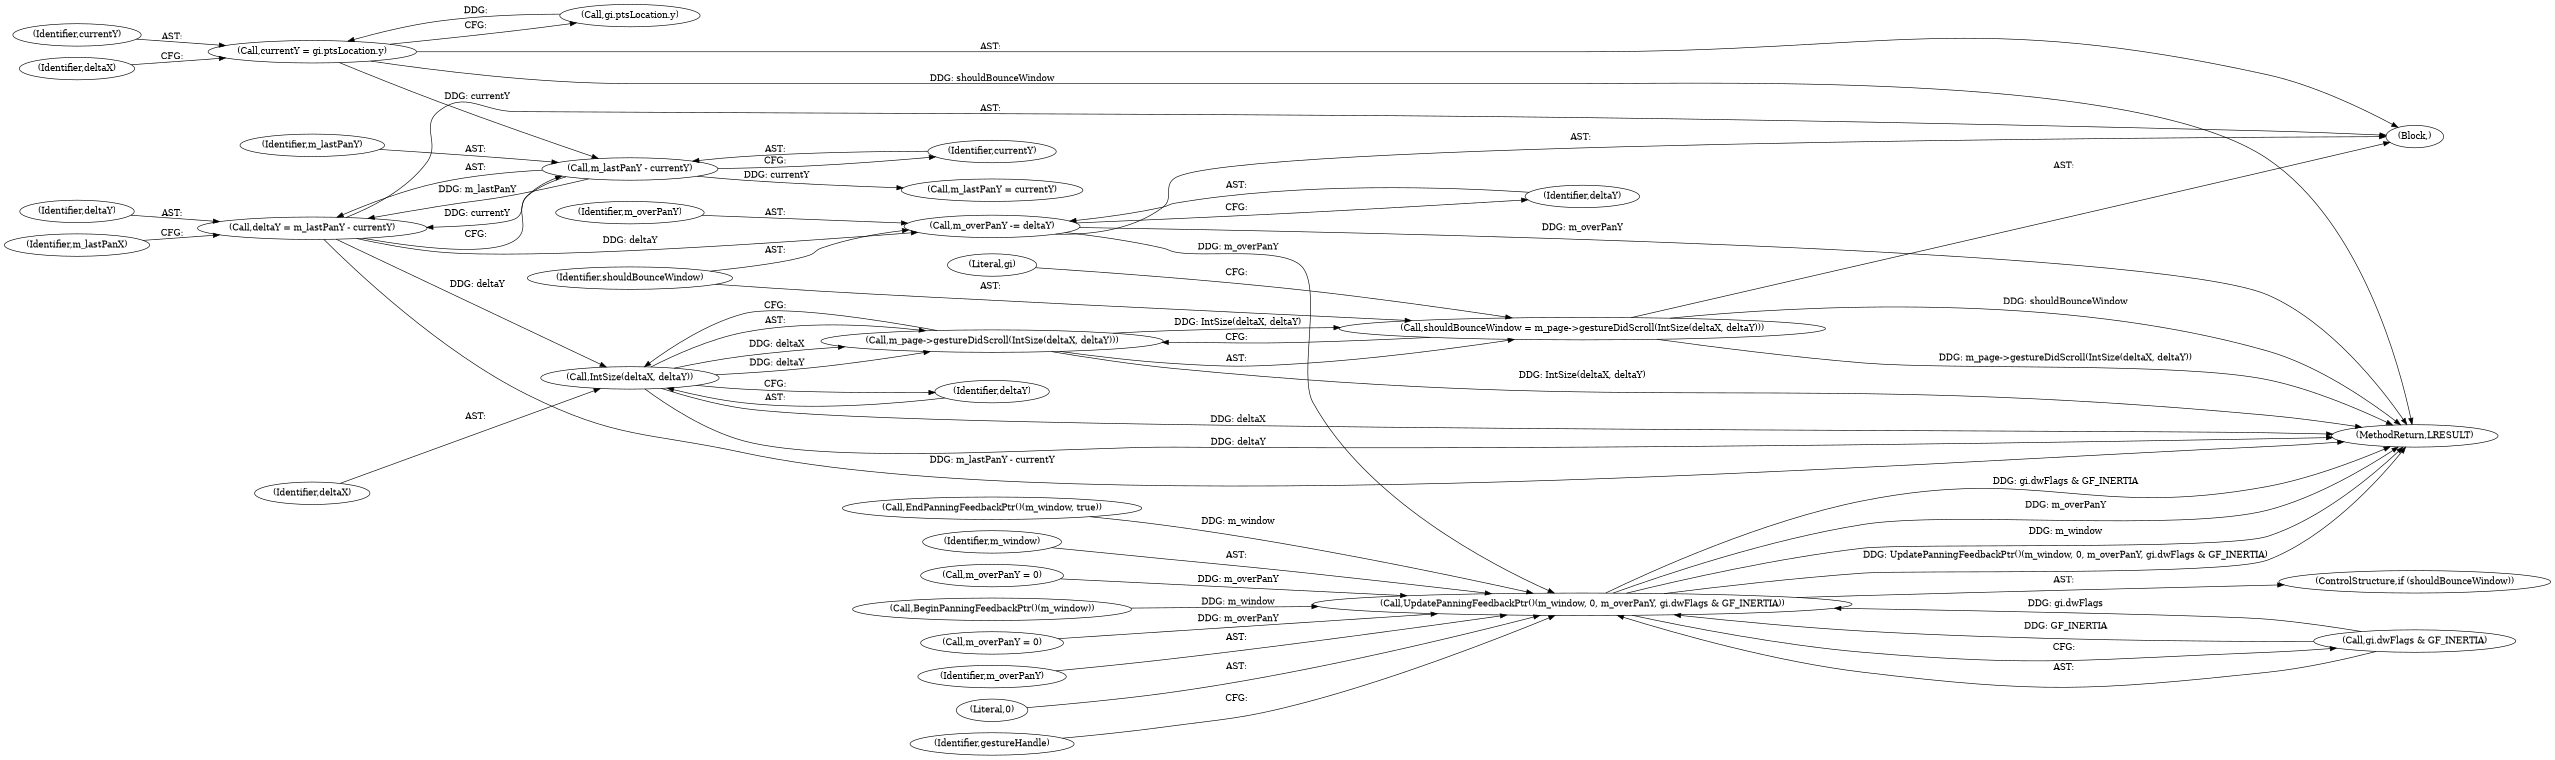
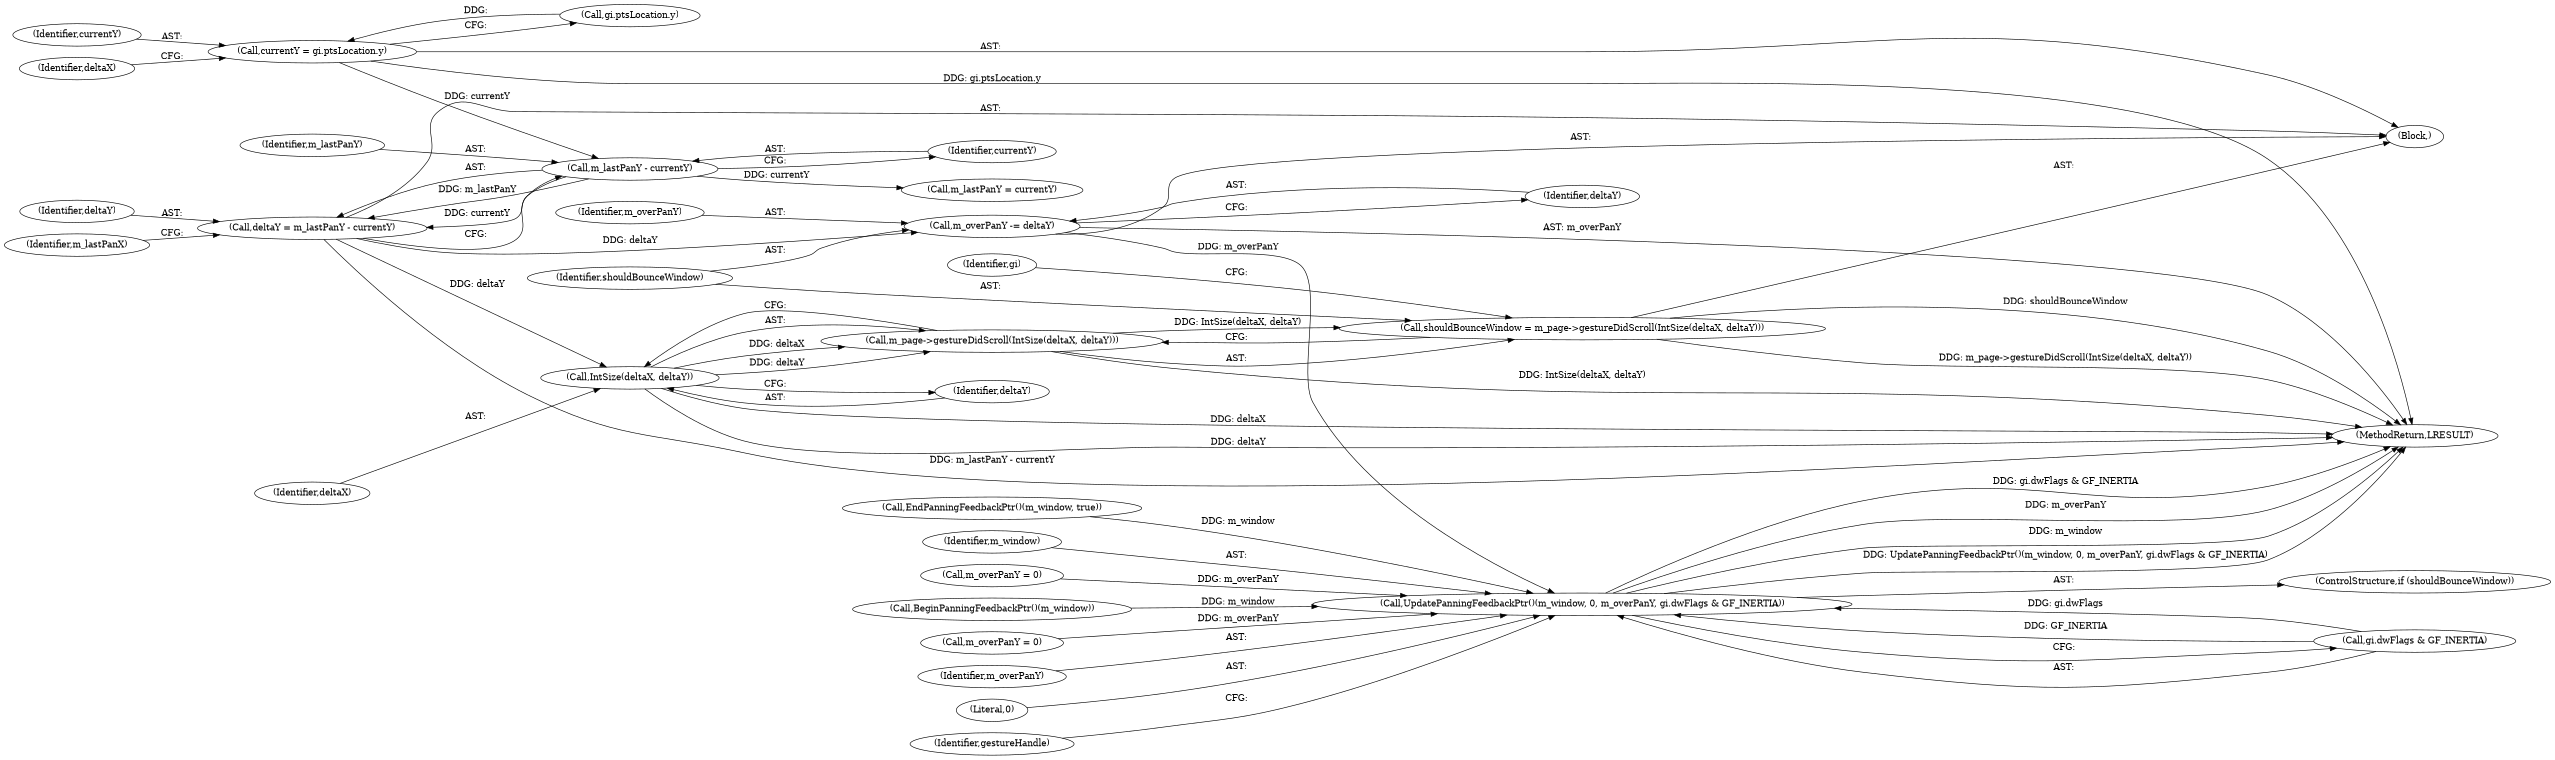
edge "(Call,currentY = gi.ptsLocation.y)" -> "(MethodReturn,LRESULT)": label "DDG: shouldBounceWindow" -> "DDG: gi.ptsLocation.y"
edge "(Call,m_overPanY -= deltaY)" -> "(MethodReturn,LRESULT)": label "DDG: m_overPanY" -> "AST: m_overPanY"
node "(Literal,gi)": label "(Literal,gi)" -> "(Identifier,gi)"
